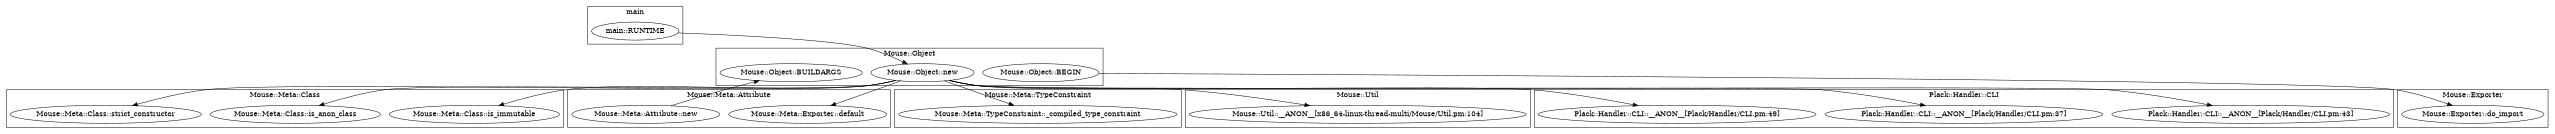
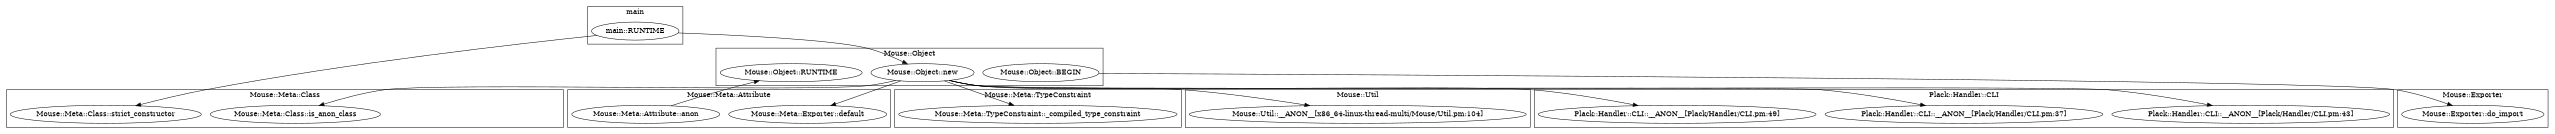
node "Mouse::Object::BUILDARGS": label "Mouse::Object::BUILDARGS" -> "Mouse::Object::RUNTIME"
edge "Mouse::Object::new" -> "Mouse::Meta::Class::strict_constructor": now "main::RUNTIME" -> "Mouse::Meta::Class::strict_constructor"
node "Mouse::Meta::Class::is_immutable": removed
node "Mouse::Meta::Attribute::new": label "Mouse::Meta::Attribute::new" -> "Mouse::Meta::Attribute::anon"
